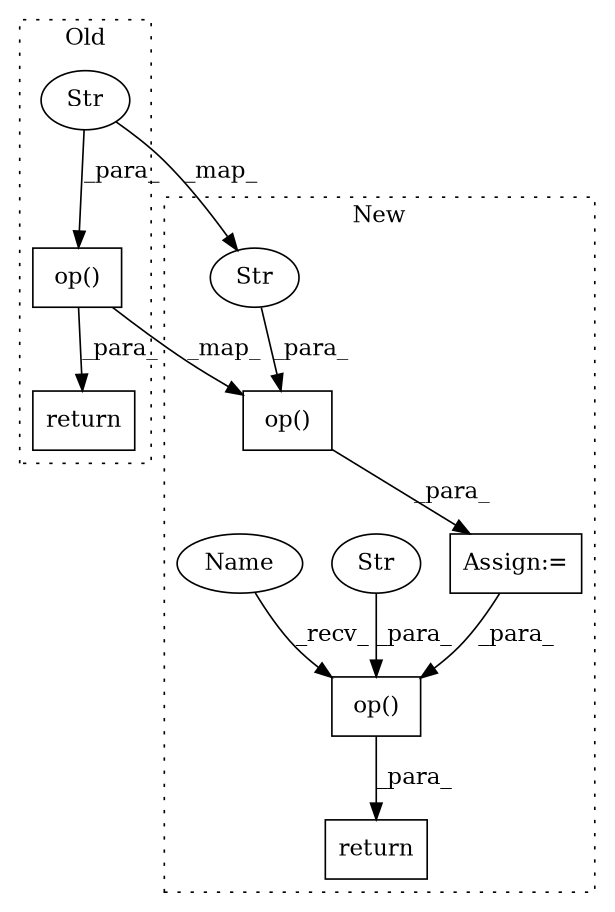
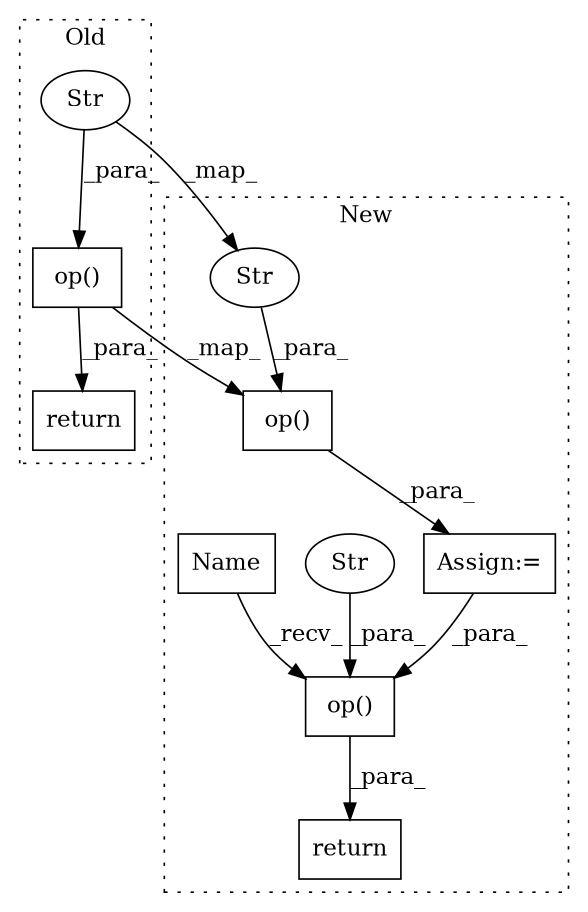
node "Name": shape ellipse -> box
